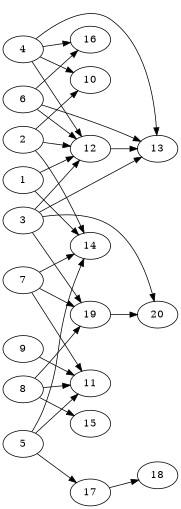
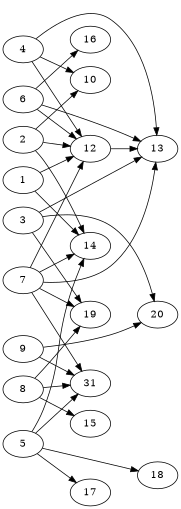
edge "4" -> "16": removed
edge "3" -> "12": now "7" -> "12"
edge "7" -> "13": added
edge "19" -> "20": now "9" -> "20"
node "11": label "11" -> "31"
edge "17" -> "18": now "5" -> "18"
